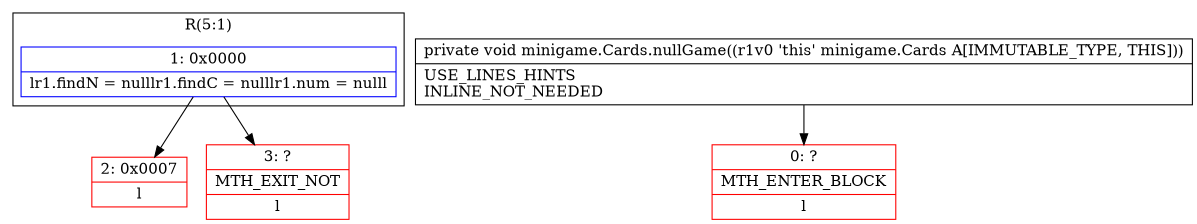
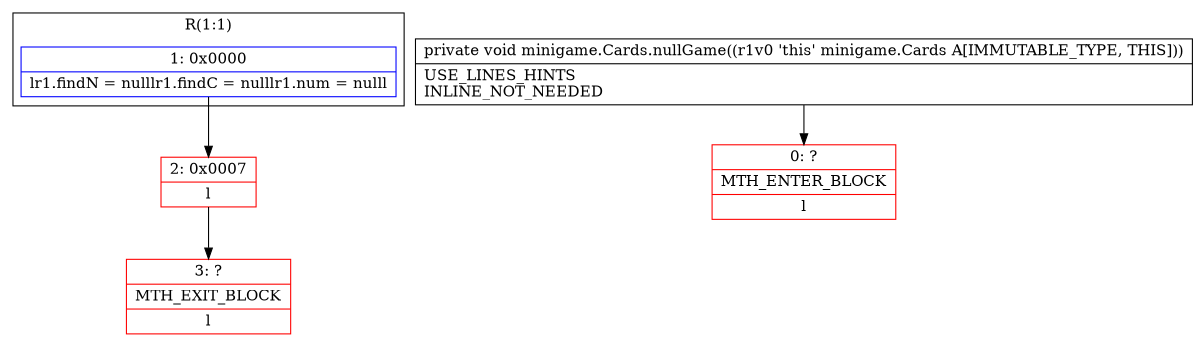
cluster "R(5:1)": label "R(5:1)" -> "R(1:1)"
edge "1: 0x0000" -> "3: ?": now "2: 0x0007" -> "3: ?"
node "3: ?": text "MTH_EXIT_NOT" -> "MTH_EXIT_BLOCK"
